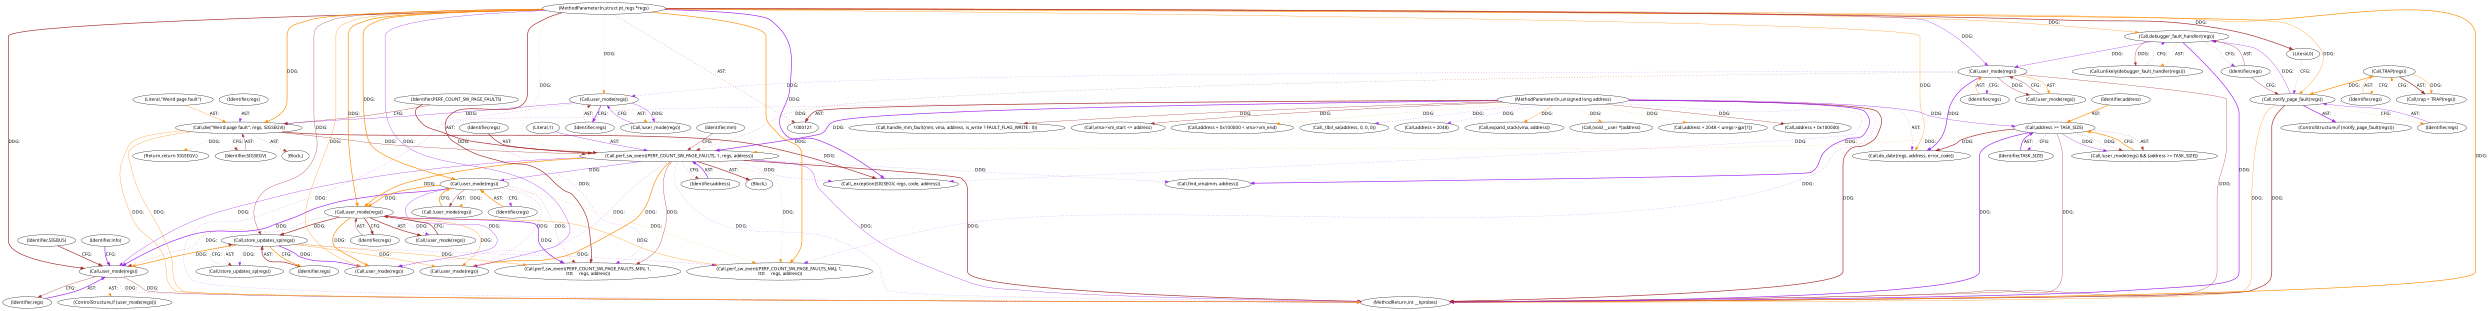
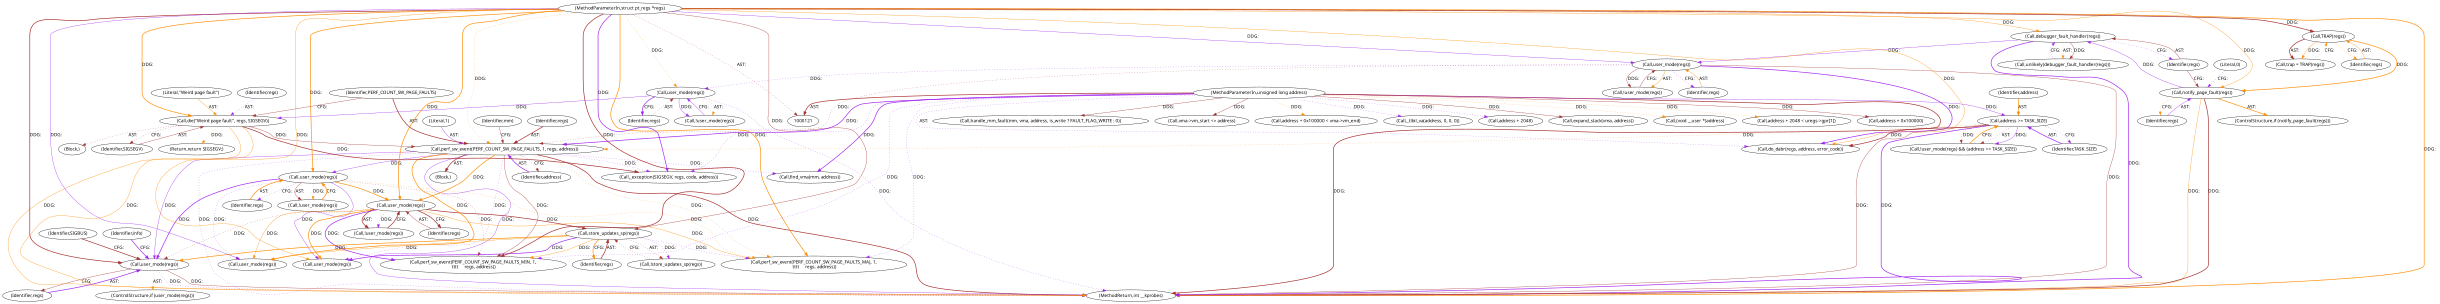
edge "(MethodParameterIn,struct pt_regs *regs)" -> "(Literal,0)": now "(MethodParameterIn,struct pt_regs *regs)" -> "(Call,TRAP(regs))"
edge "(MethodParameterIn,unsigned long address)" -> "(Call,expand_stack(vma, address))": color darkorange -> brown
edge "(Call,notify_page_fault(regs))" -> "(ControlStructure,if (notify_page_fault(regs)))": color purple -> darkorange
